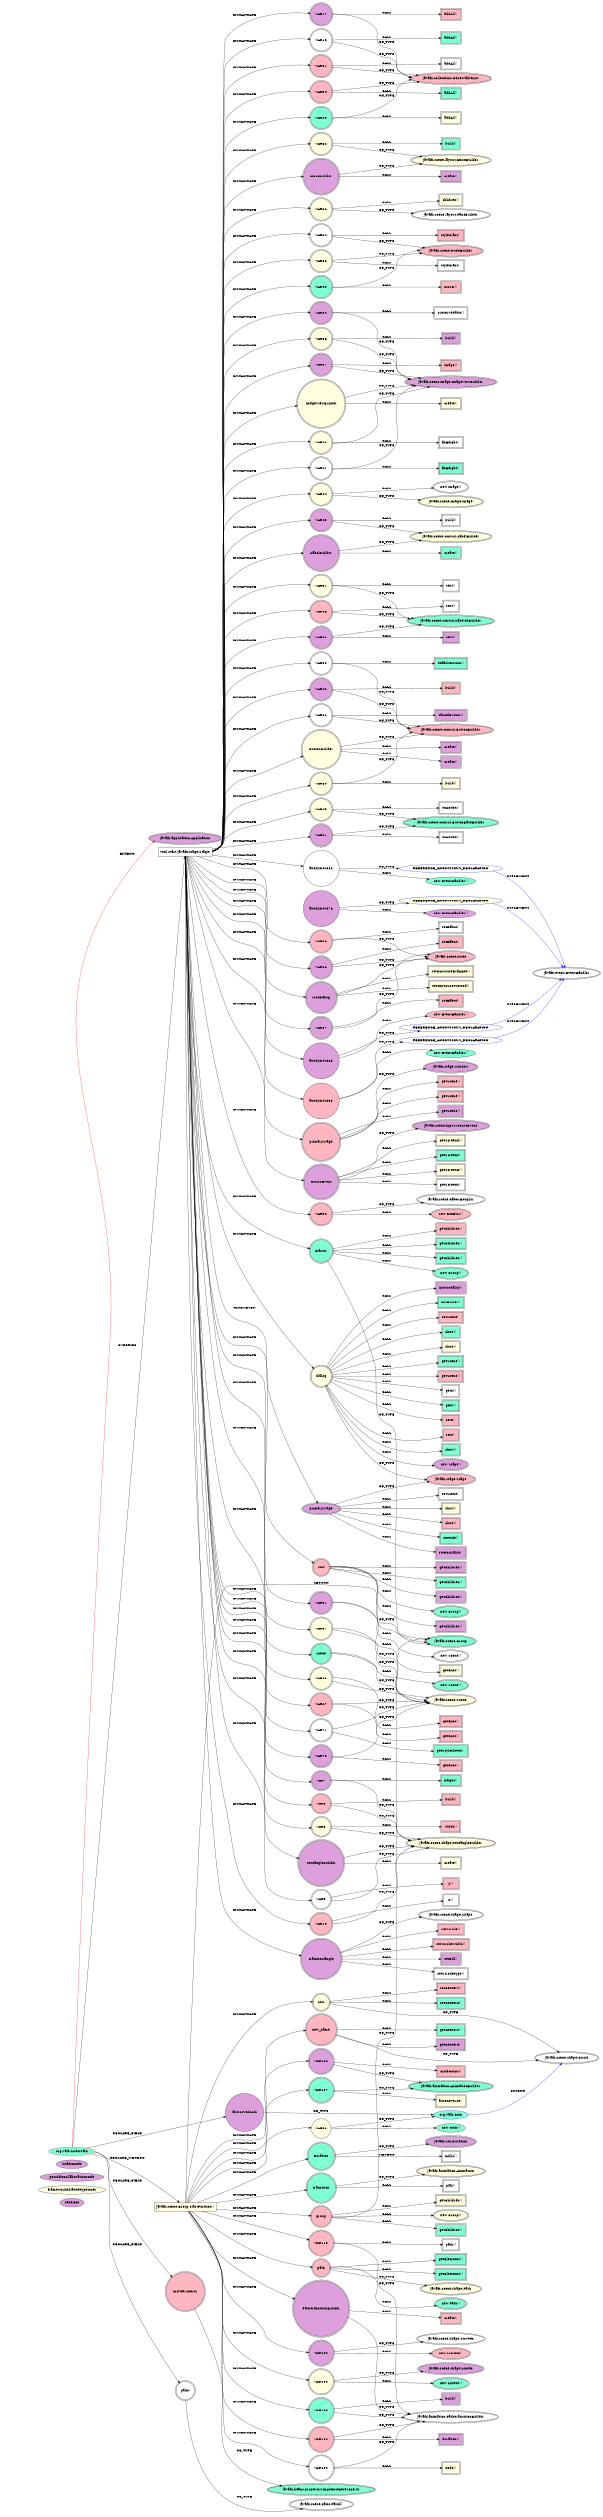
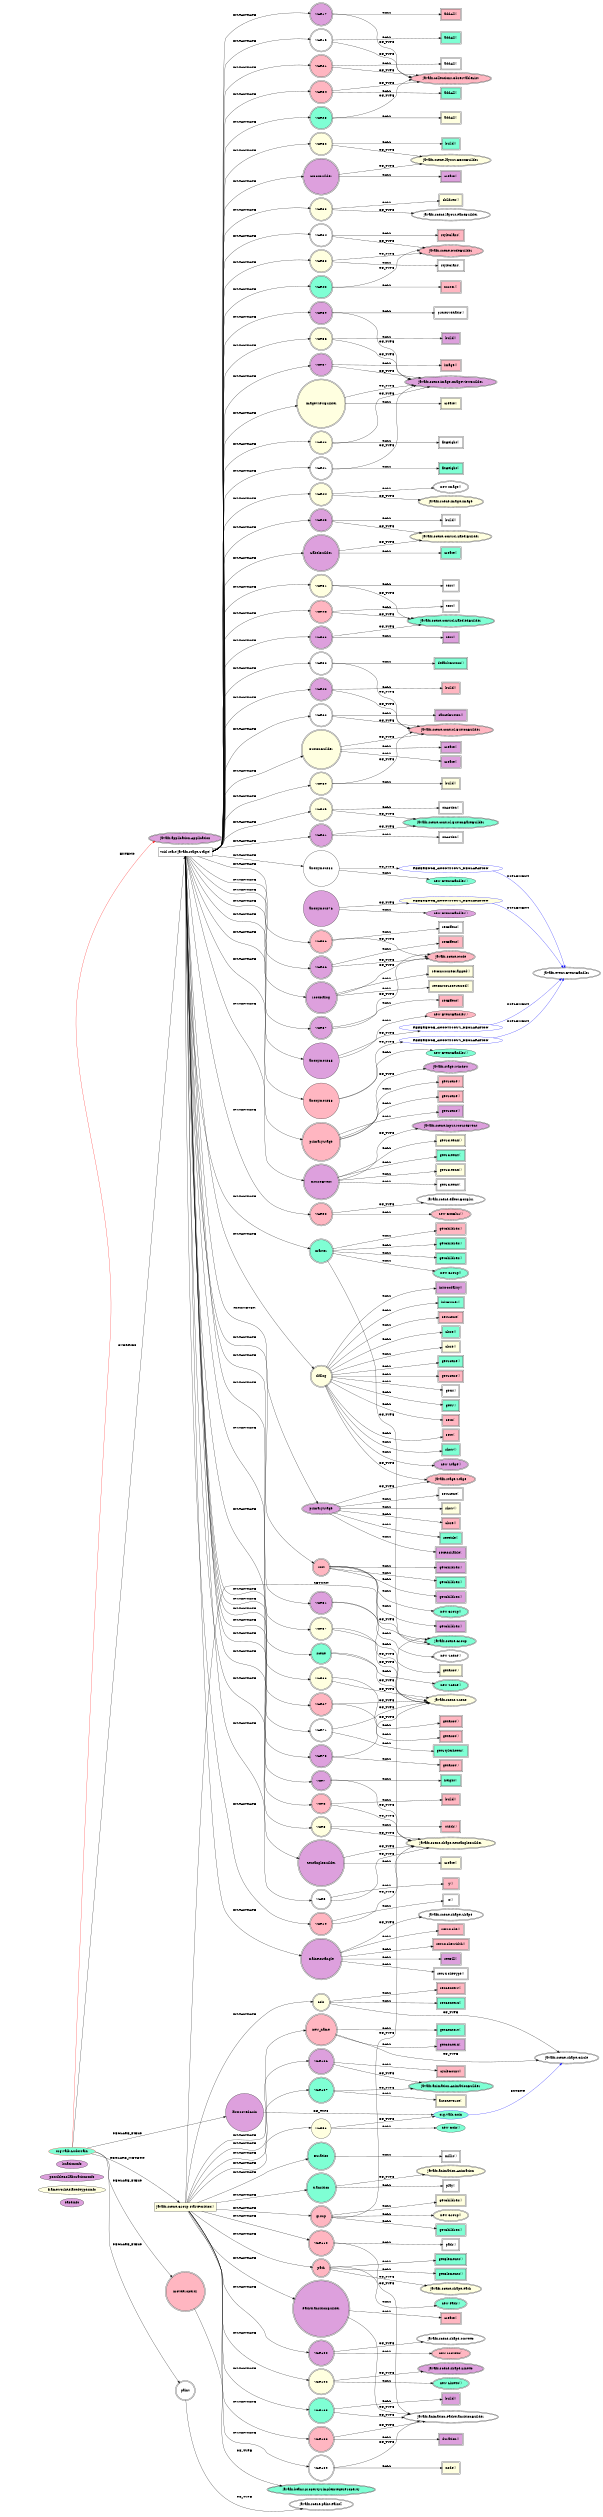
node "javafx.util.Duration": removed
edge "Duration" -> "millis()": label "METHOD" -> "CALL"
